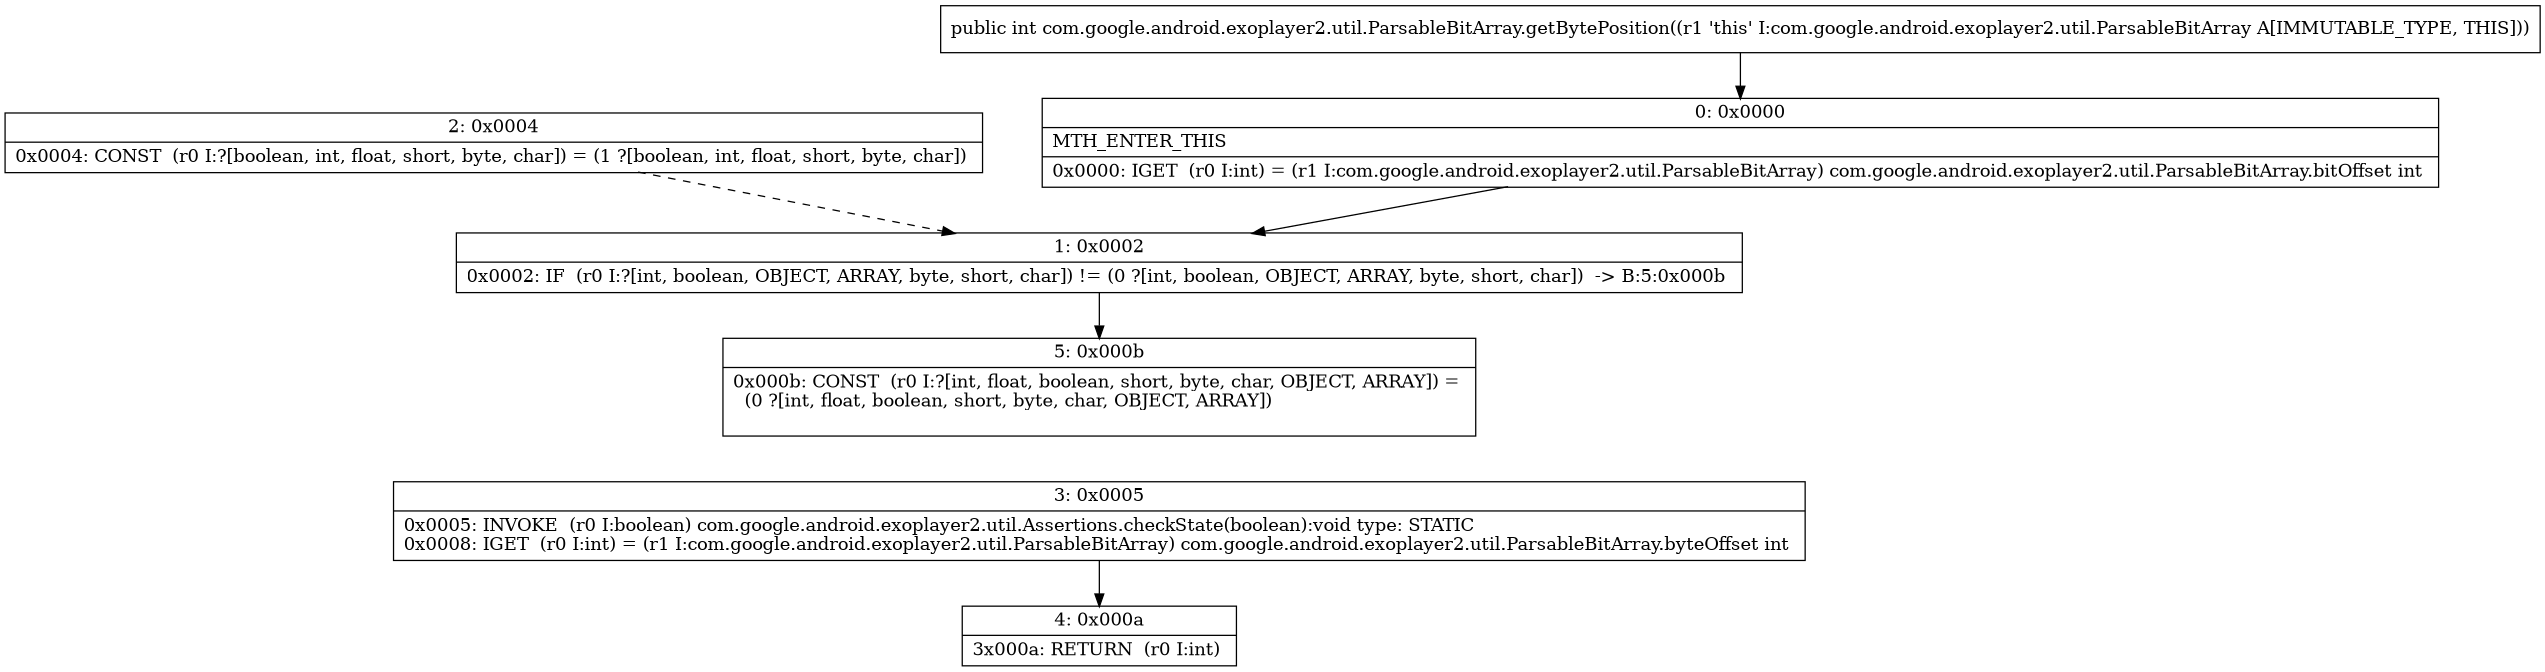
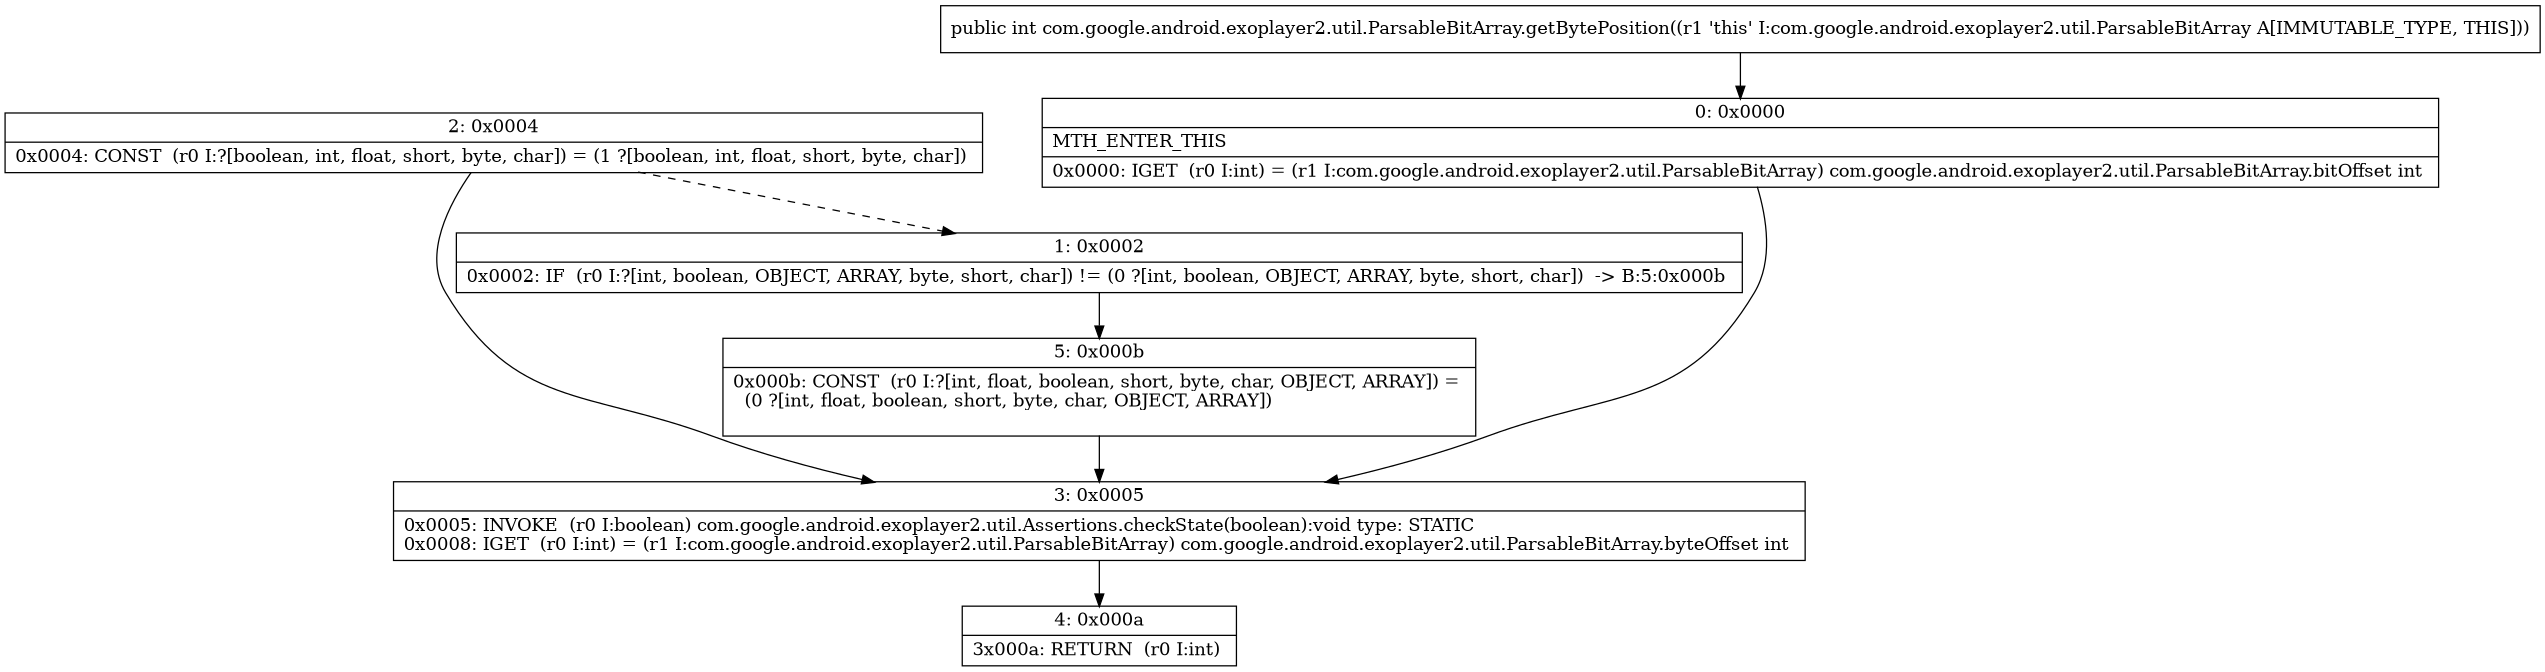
edge "0: 0x0000" -> "1: 0x0002": now "0: 0x0000" -> "3: 0x0005"
edge "2: 0x0004" -> "3: 0x0005": added
edge "5: 0x000b" -> "3: 0x0005": added
